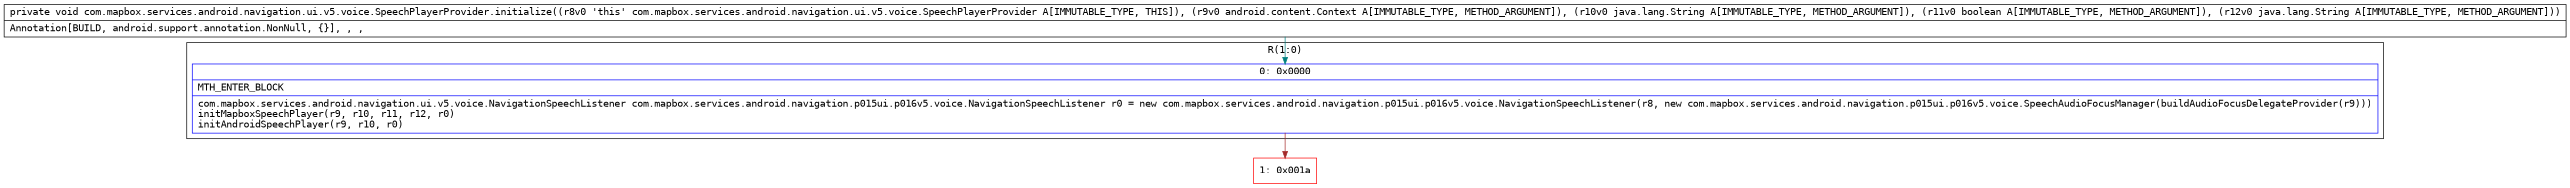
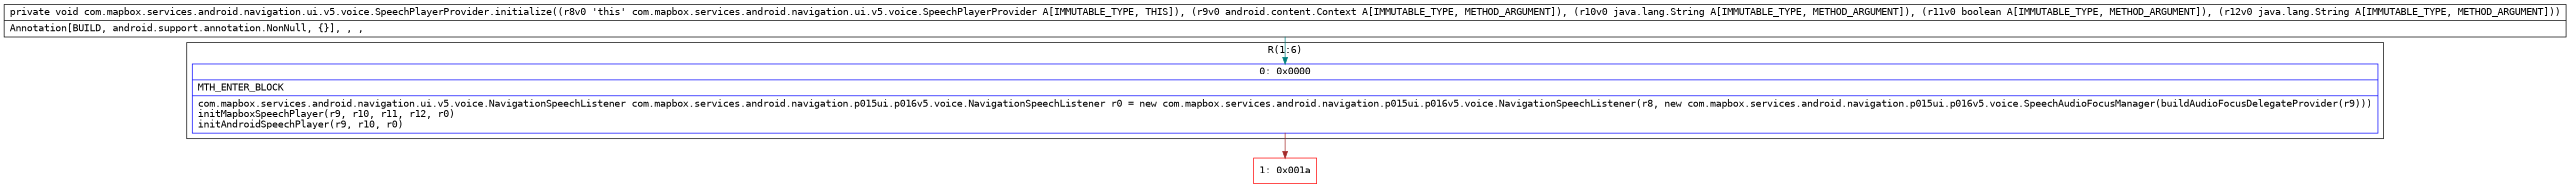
cluster "R(1:0)": label "R(1:0)" -> "R(1:6)"
